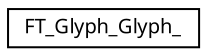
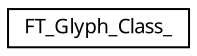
node "FT_Glyph_Glyph_": label "FT_Glyph_Glyph_" -> "FT_Glyph_Class_"
